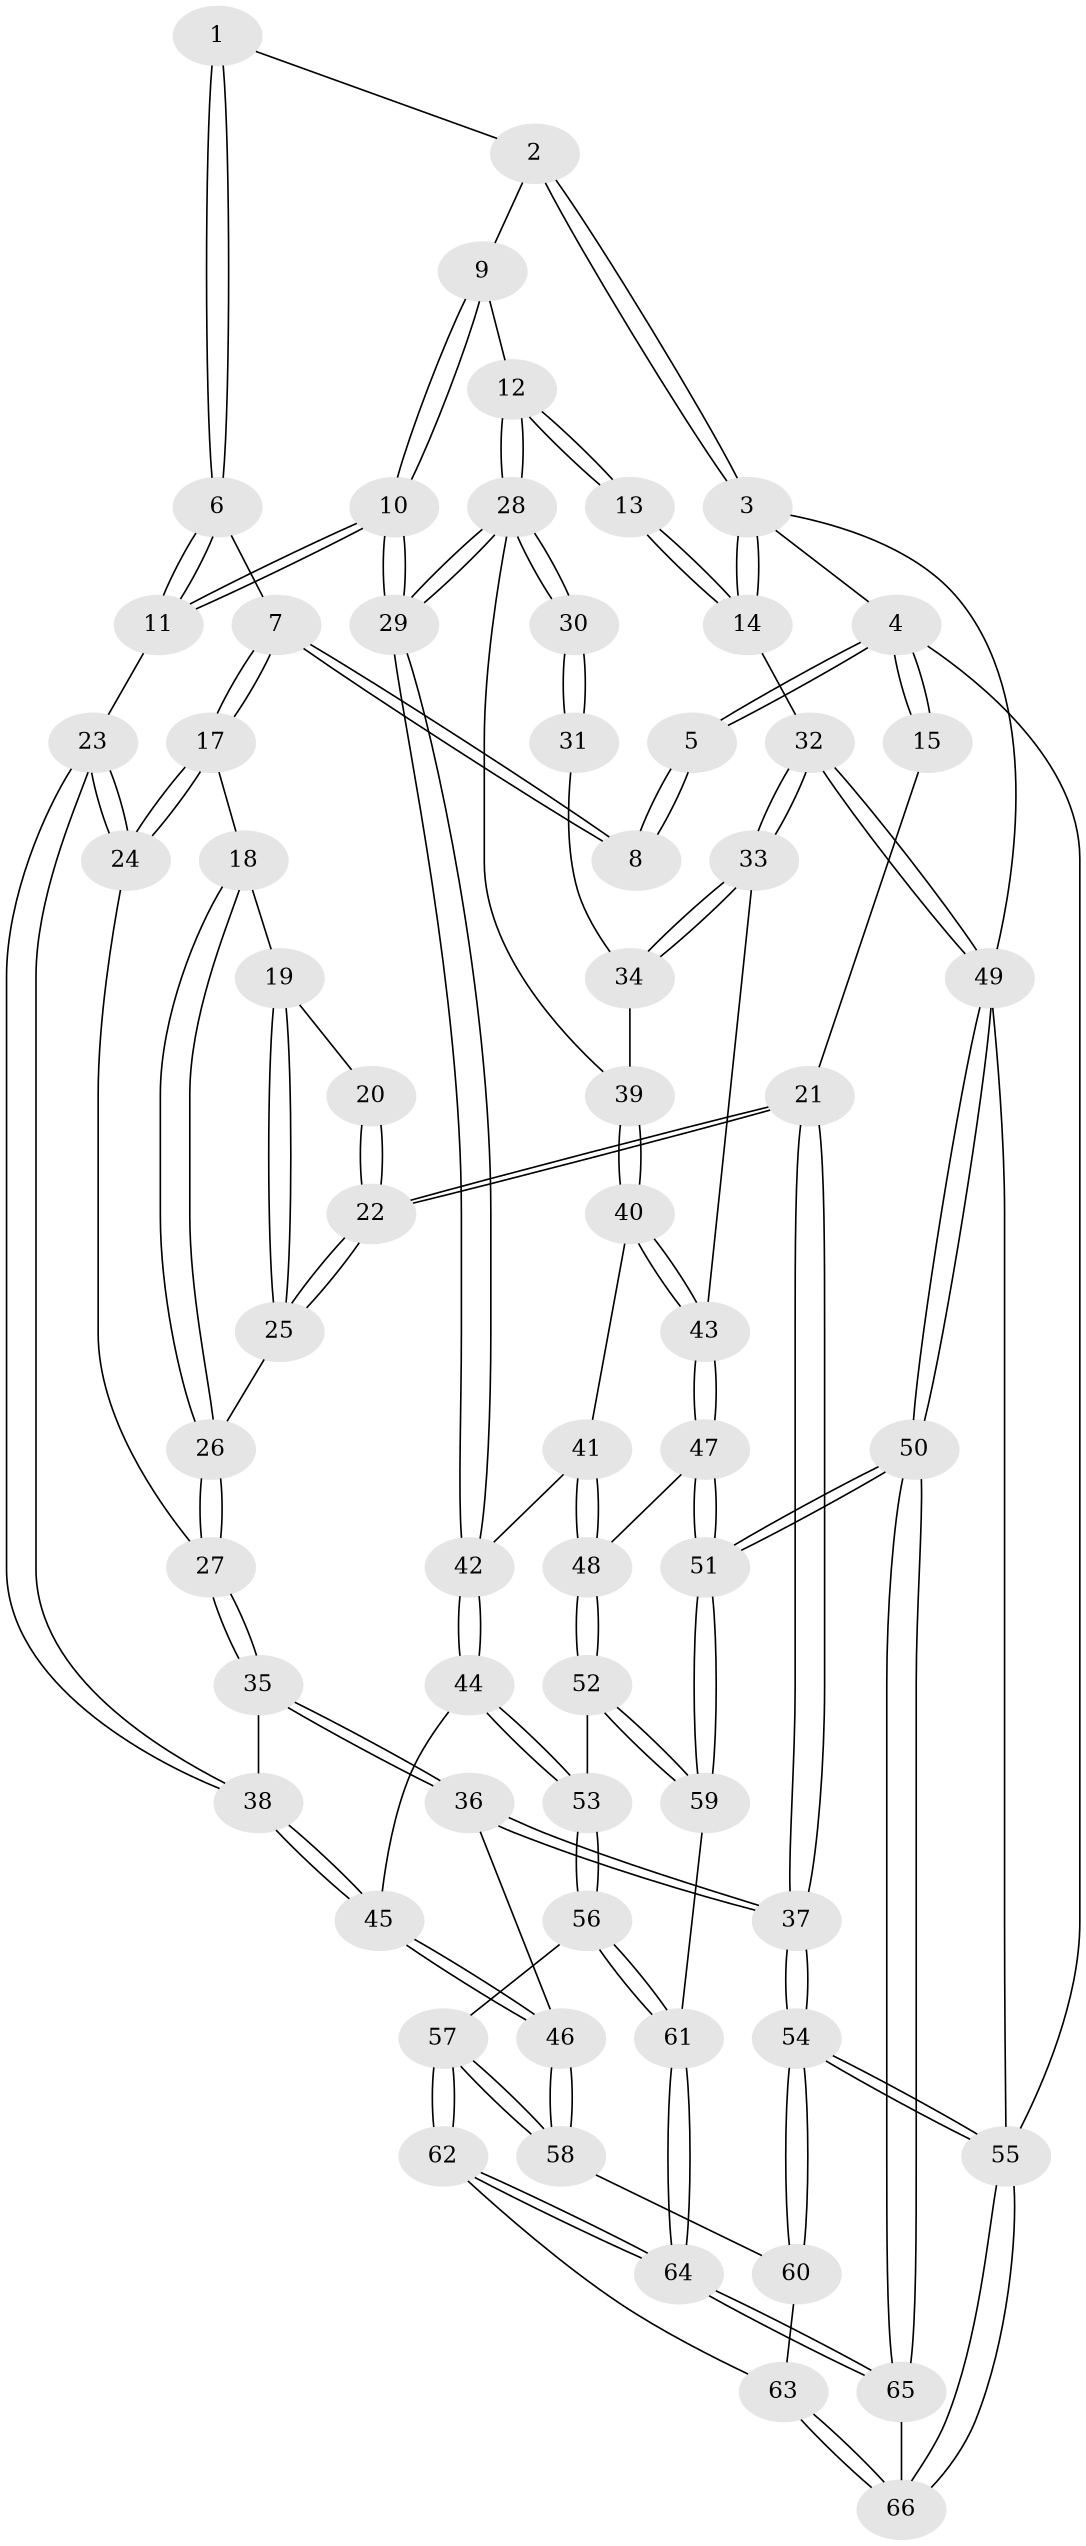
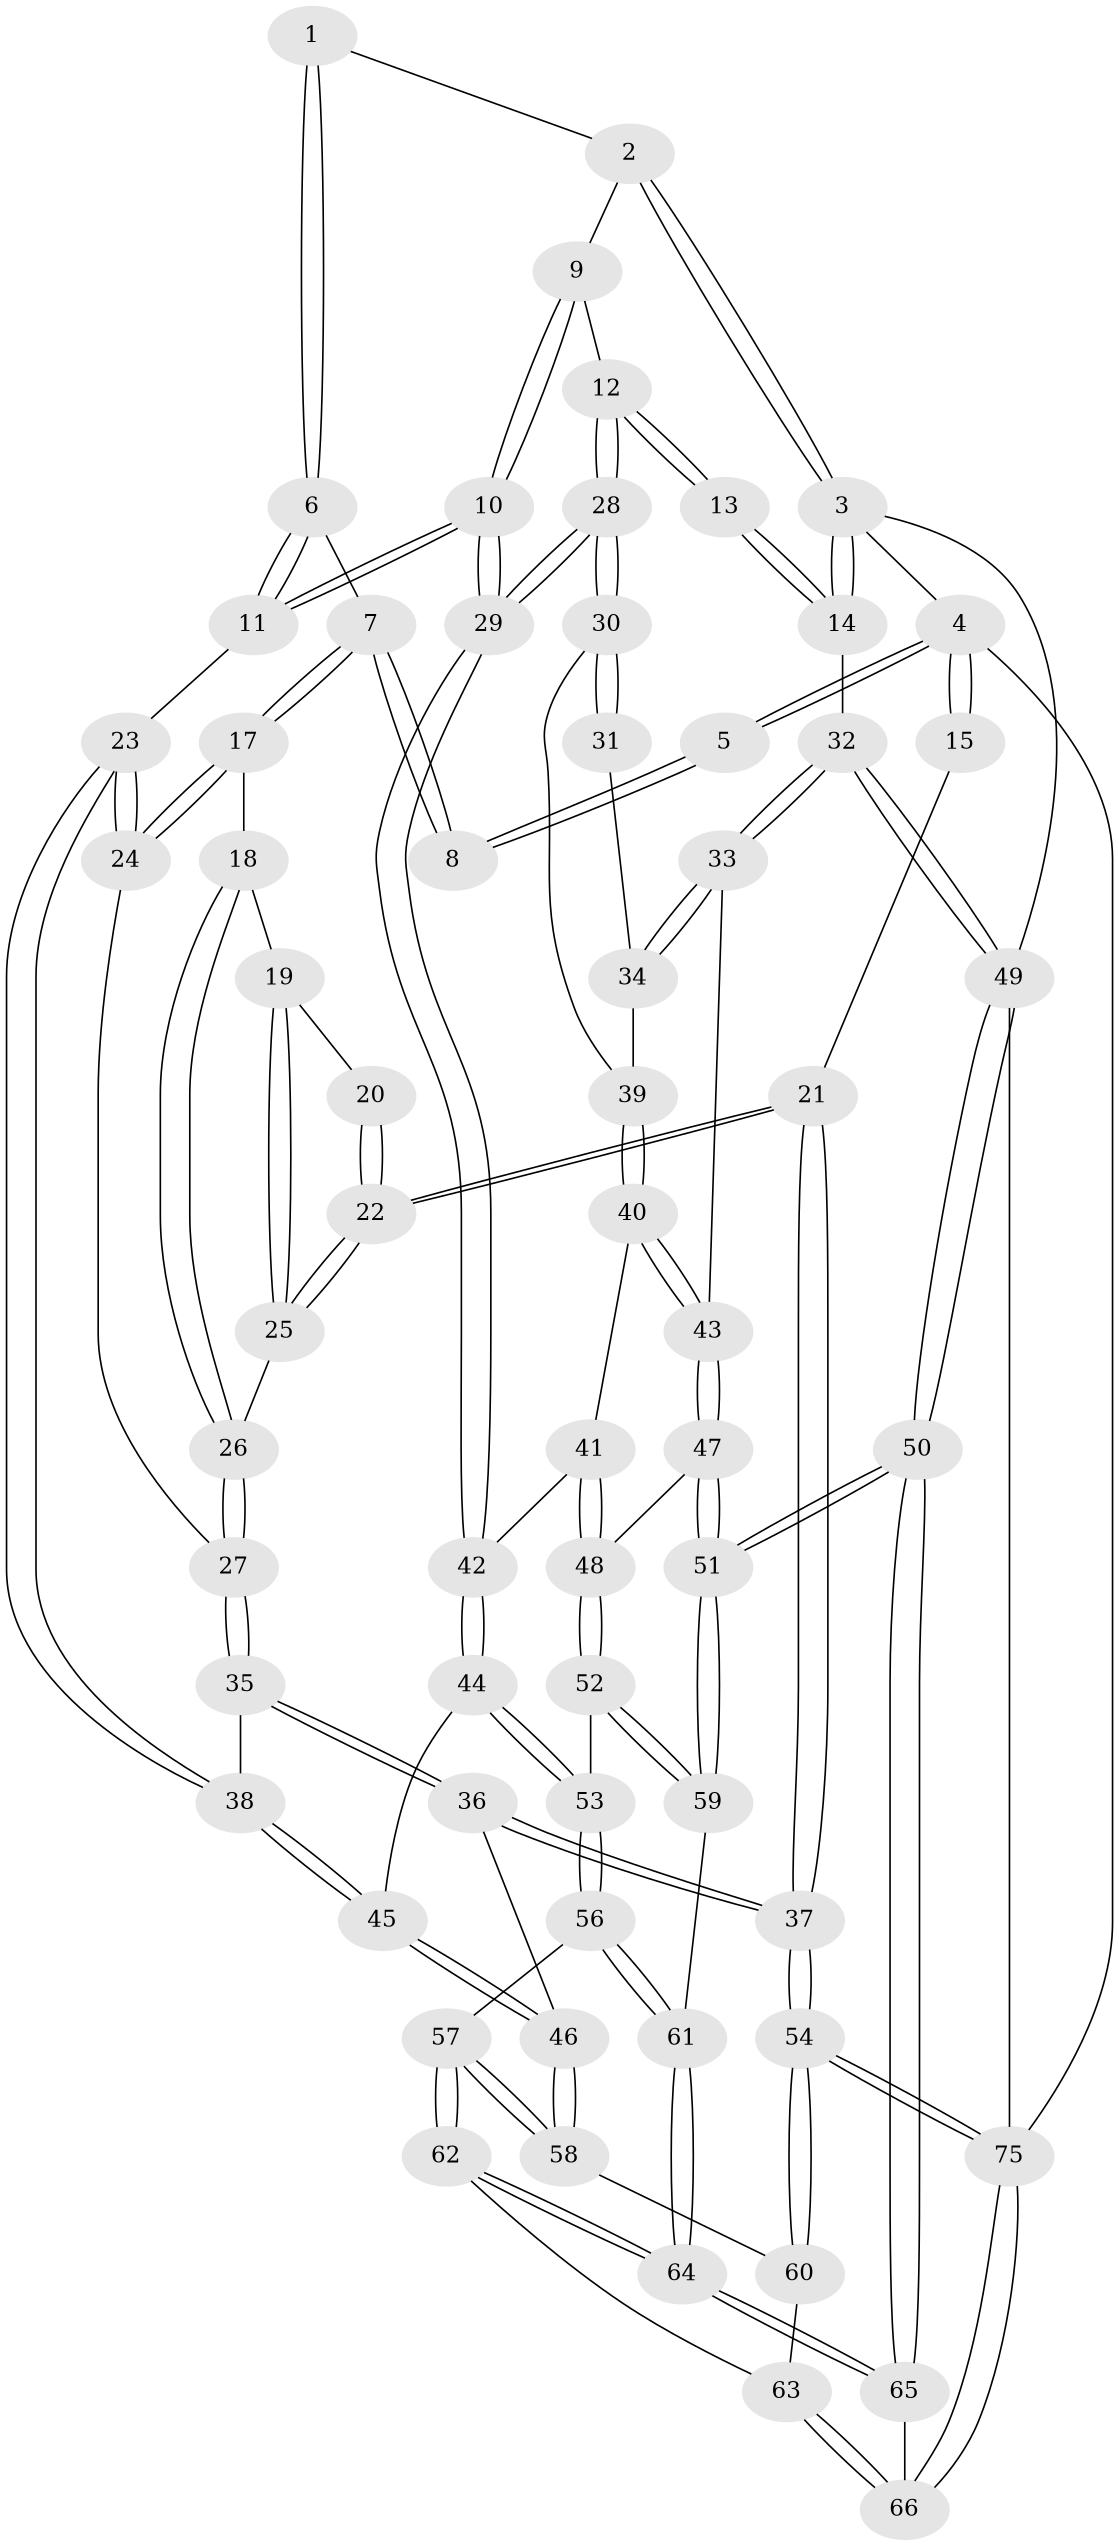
edge "28" -- "39": now "30" -- "39"
node "55": label "55" -> "75"
